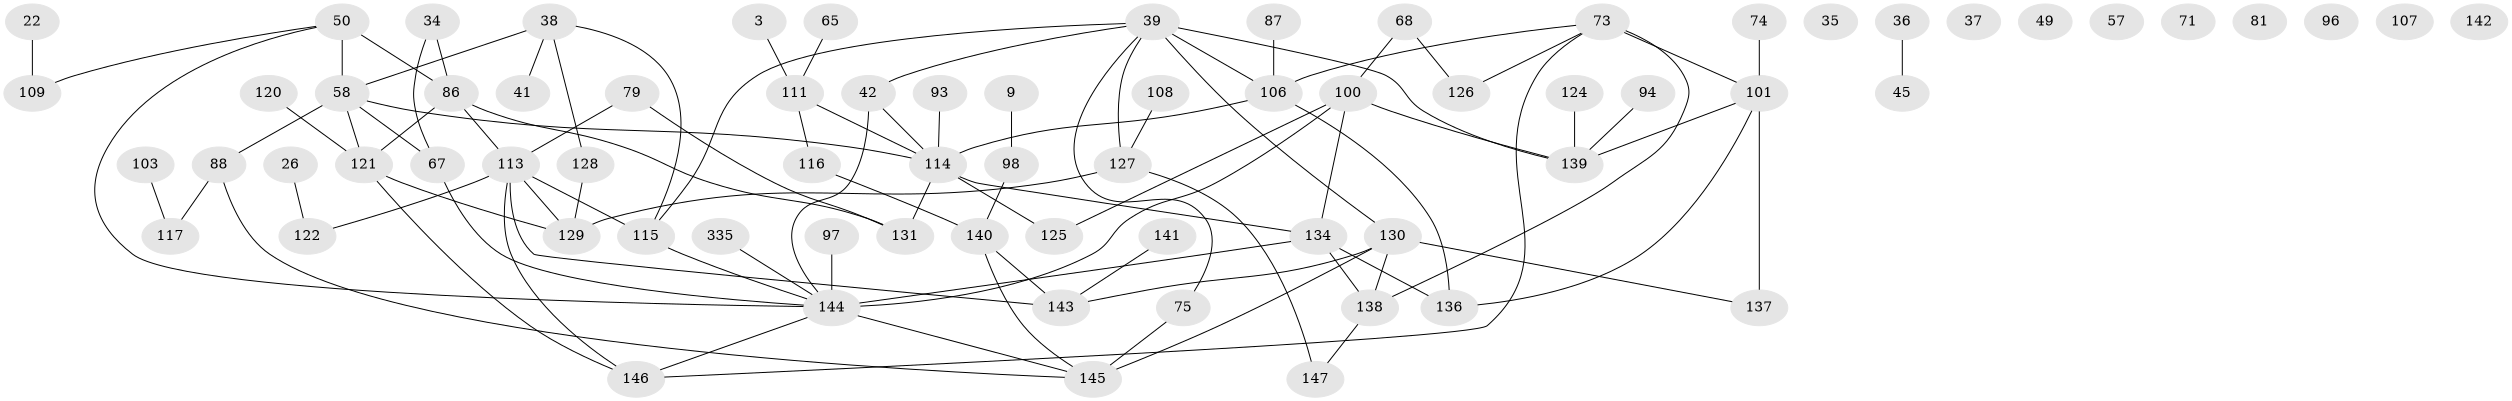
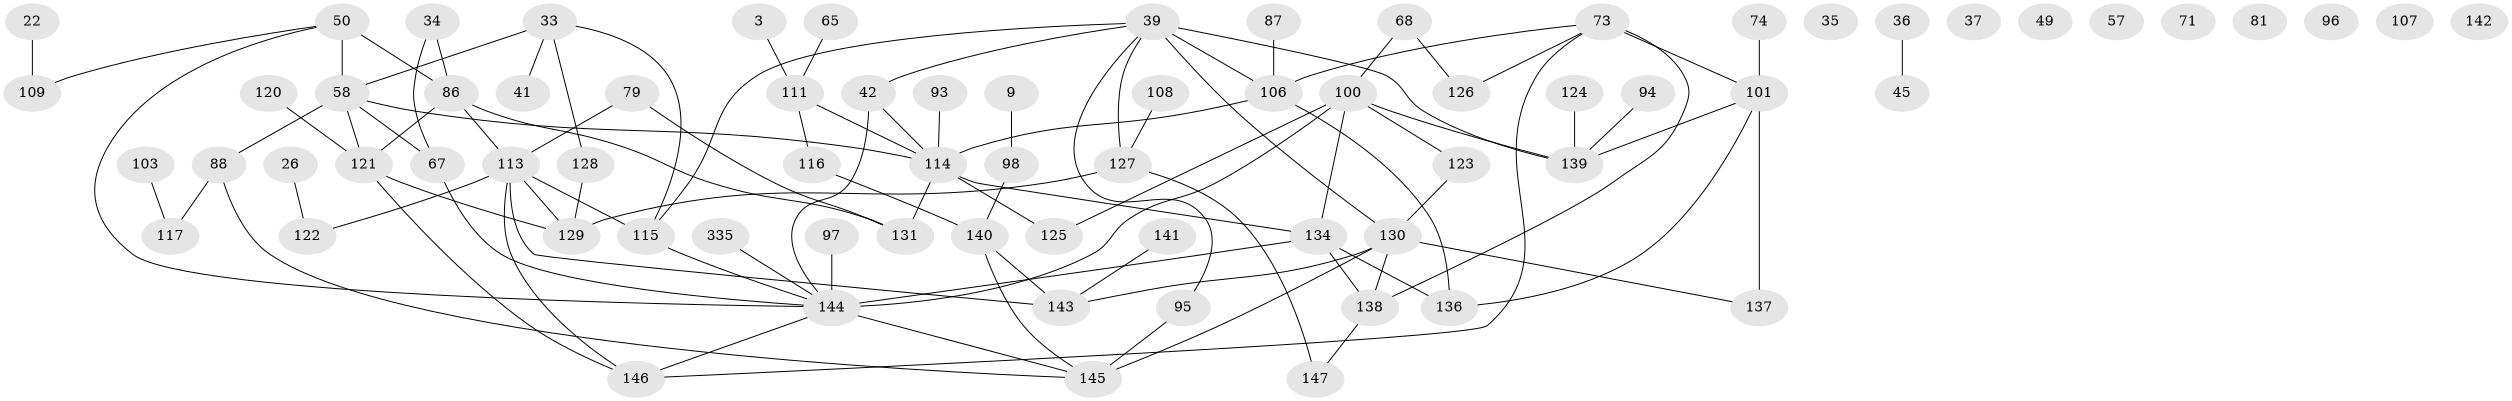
node "38": label "38" -> "33"
node "123": added
node "75": label "75" -> "95"
